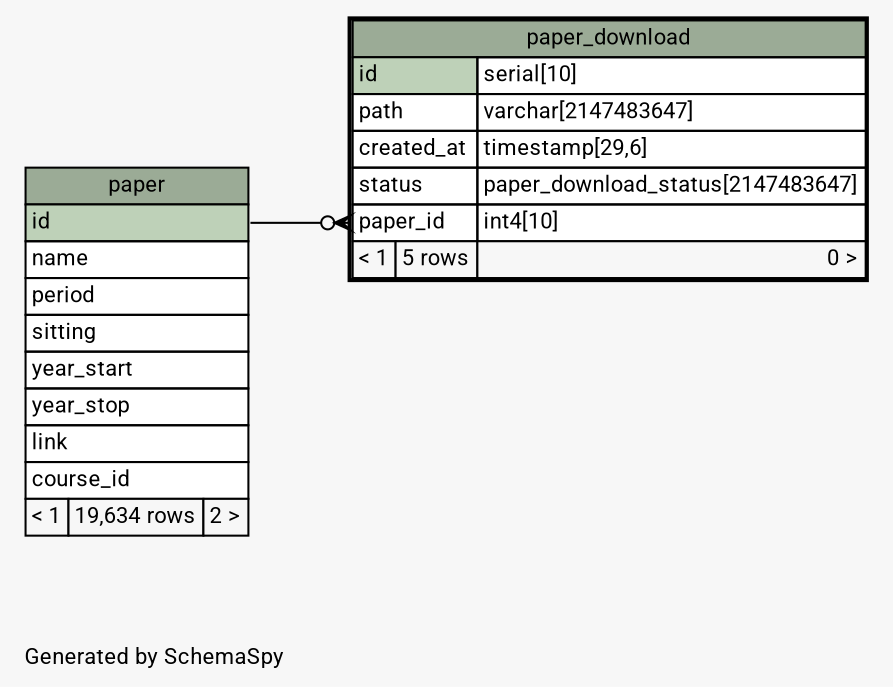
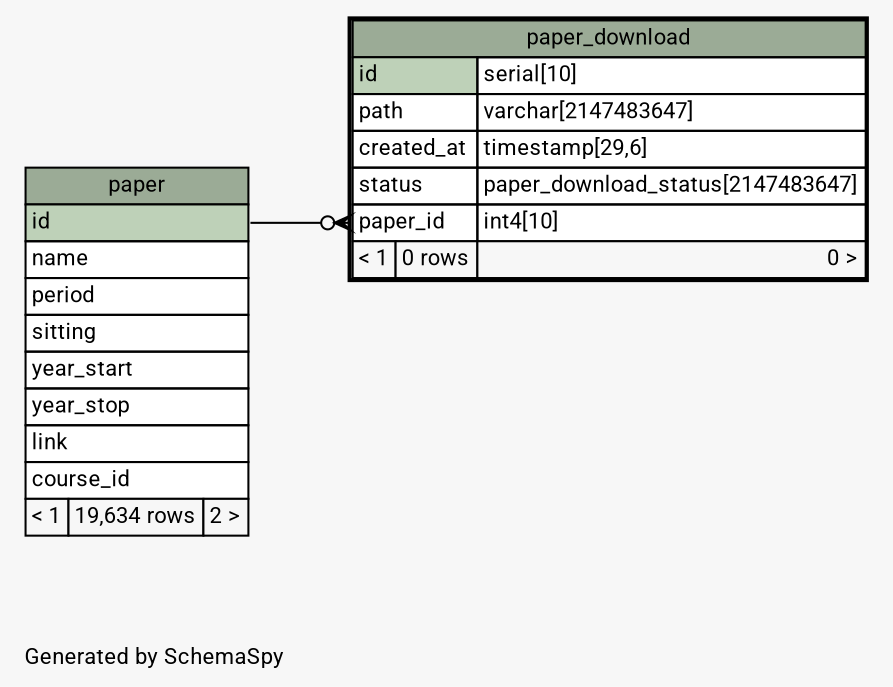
node "paper_download": text "5 rows" -> "0 rows"
